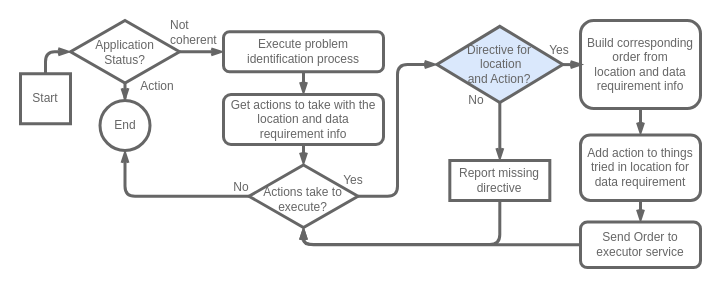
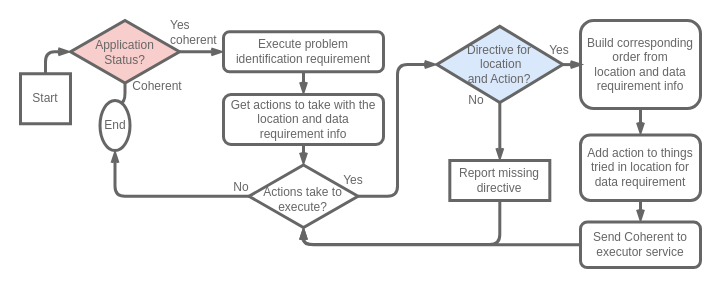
node "Not coherent": label "Not coherent" -> "Yes coherent"
node "Application Status?": fillcolor #ffffff -> #f8cecc
node "Execute problem identification process": label "Execute problem identification process" -> "Execute problem identification requirement"
node "Action": label "Action" -> "Coherent"
node "End": size 50x50 -> 30x50
node "Send Order to executor service": label "Send Order to executor service" -> "Send Coherent to executor service"
